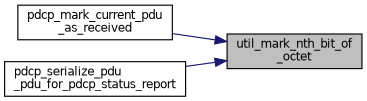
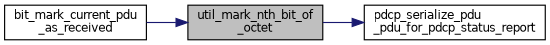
node "pdcp_mark_current_pdu _as_received": label "pdcp_mark_current_pdu _as_received" -> "bit_mark_current_pdu _as_received"
edge "pdcp_serialize_pdu _pdu_for_pdcp_status_report" -> "util_mark_nth_bit_of _octet": reversed
